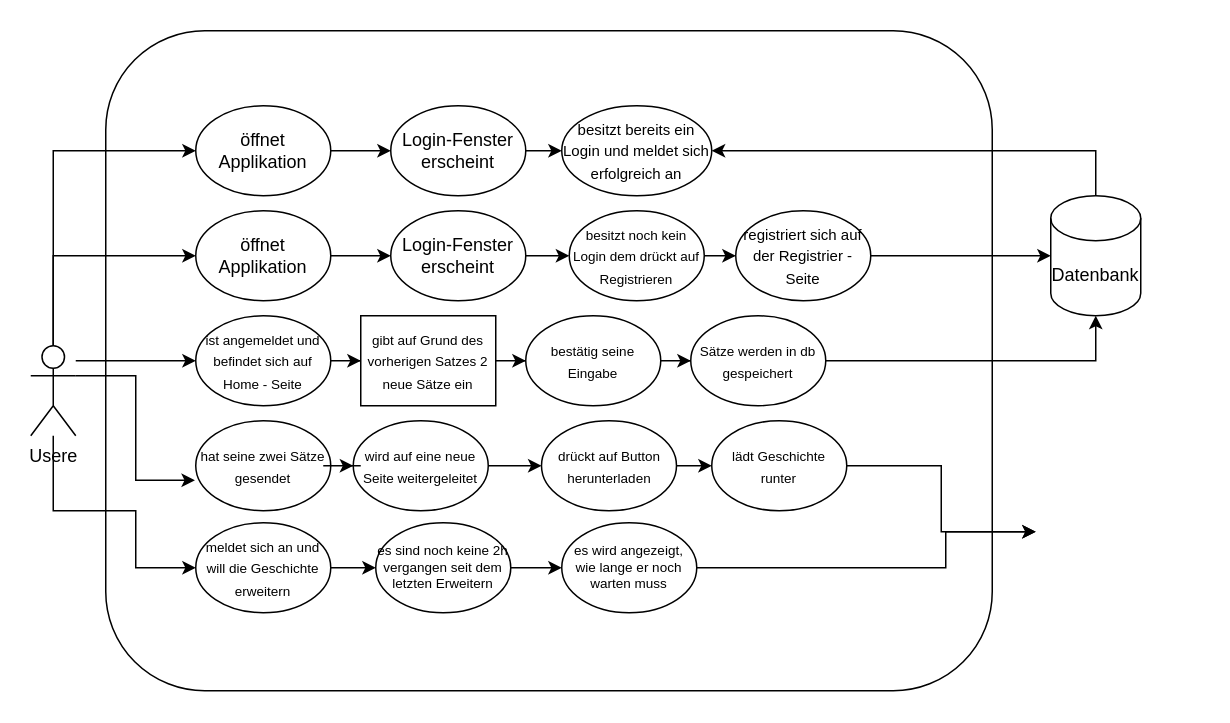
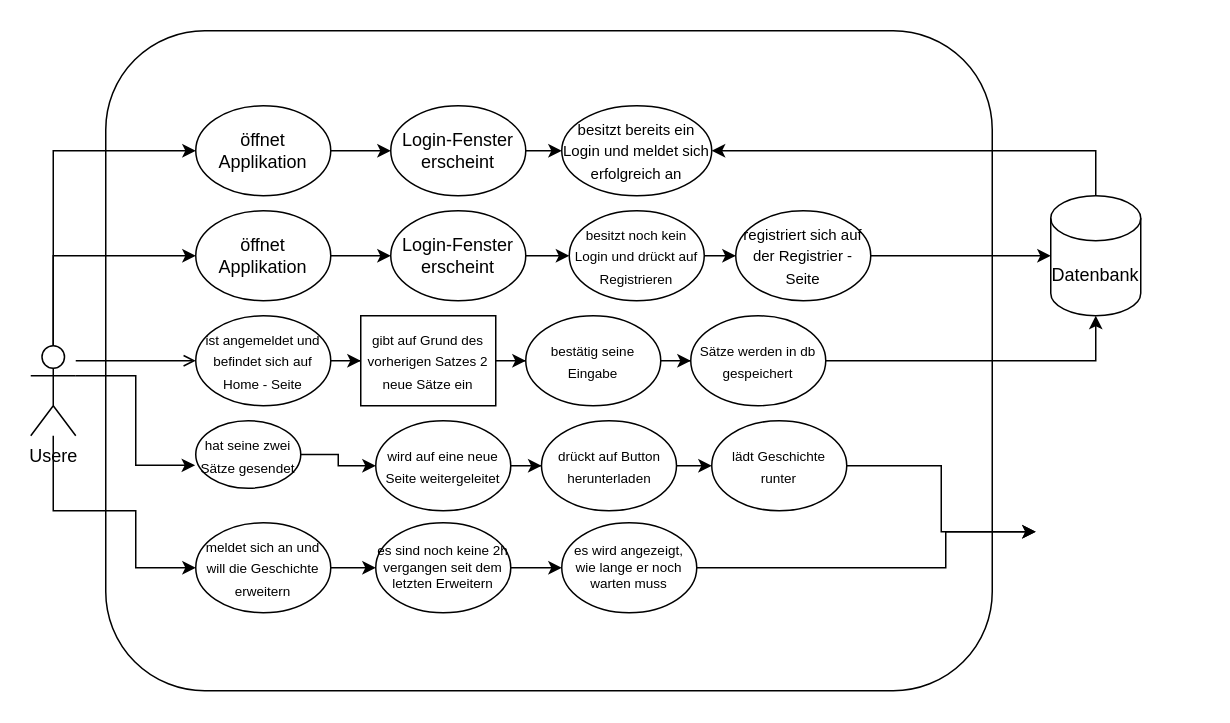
node "besitzt noch kein Login dem drückt auf Registrieren": label "besitzt noch kein Login dem drückt auf Registrieren" -> "besitzt noch kein Login und drückt auf Registrieren"
edge "Usere" -> "ist angemeldet und befindet sich auf Home - Seite": arrowhead classic -> open
node "hat seine zwei Sätze gesendet": size 135x90 -> 105x68
node "wird auf eine neue Seite weitergeleitet": moved (421, 466) -> (443, 466)
